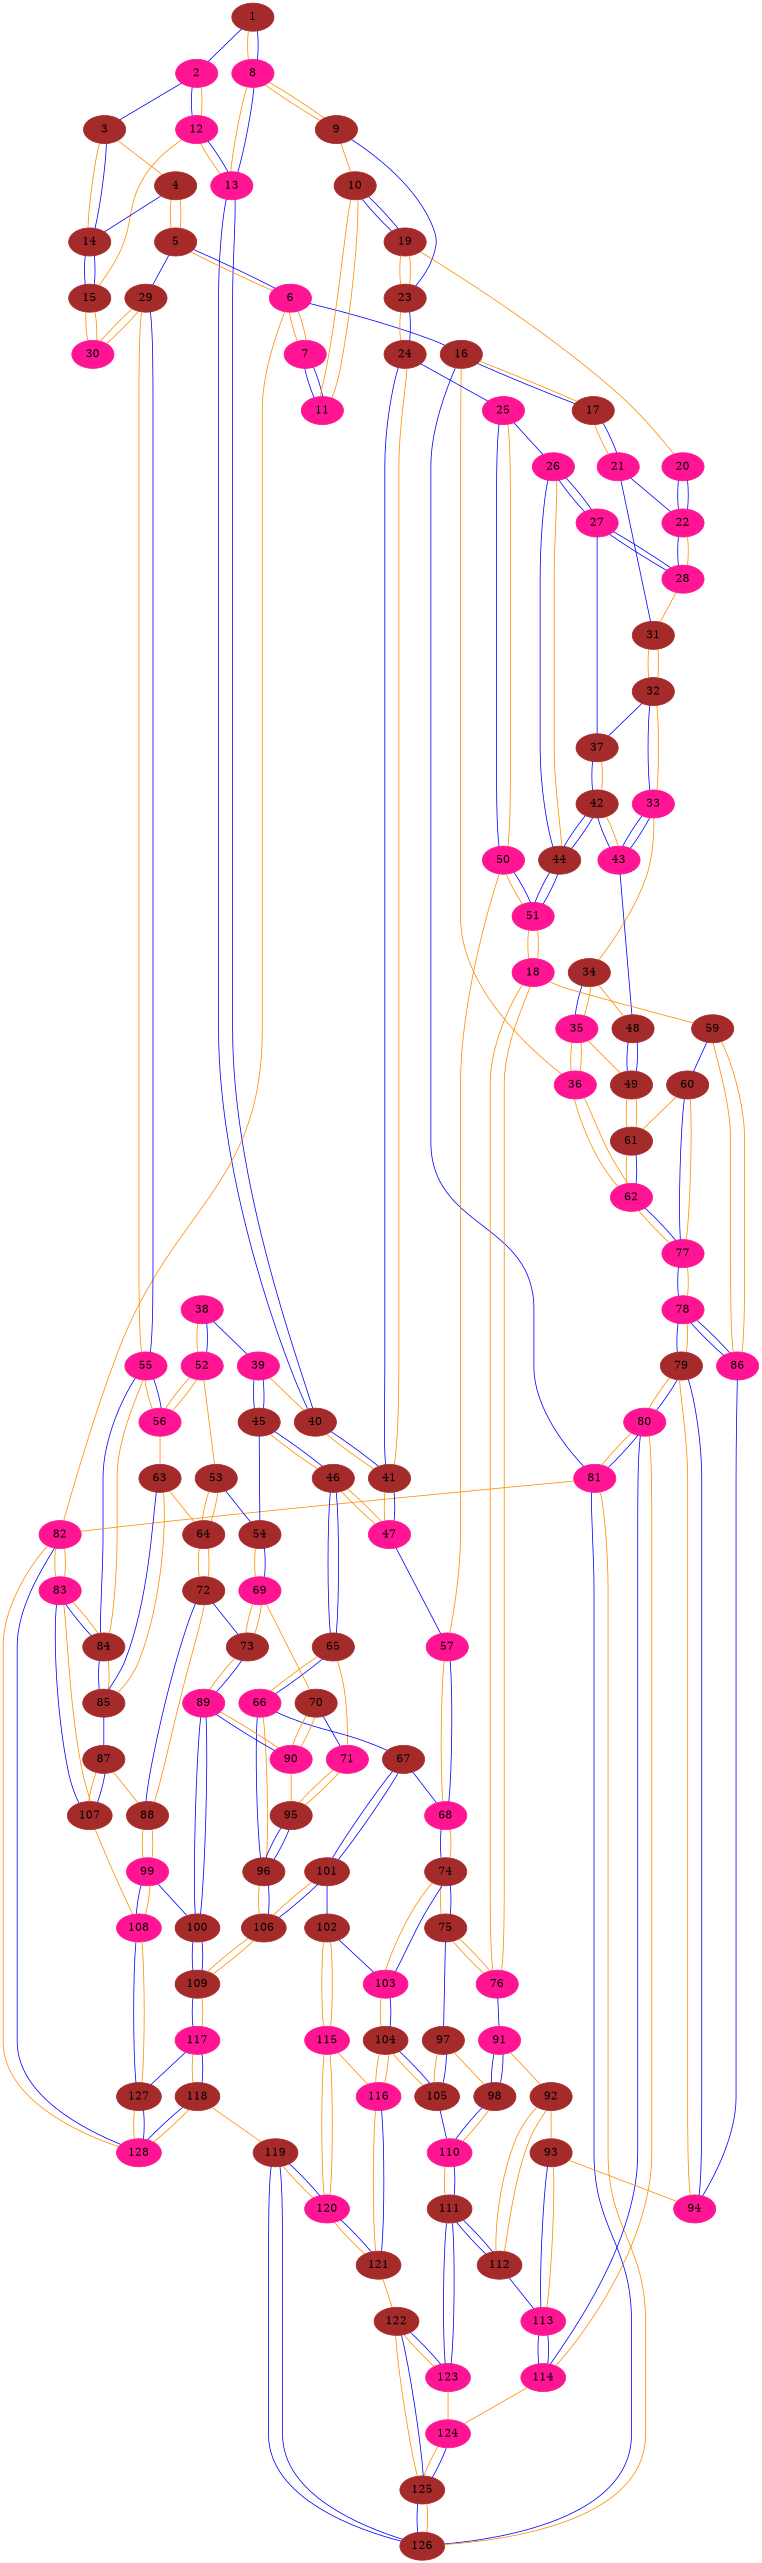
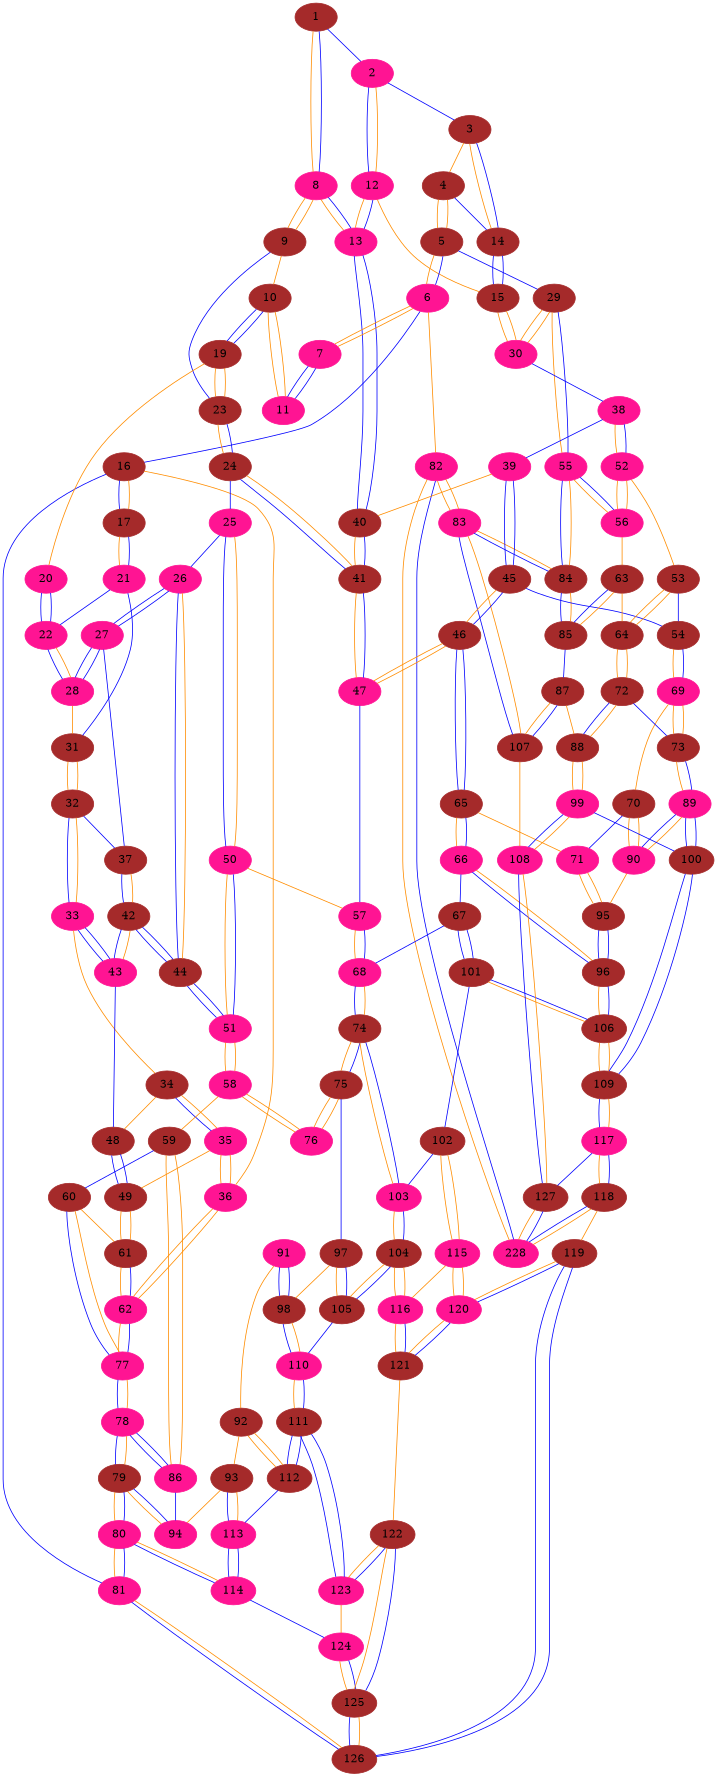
edge "30" -- "38": added
node "18": label "18" -> "58"
edge "81" -- "82": removed
edge "76" -- "91": removed
node "128": label "128" -> "228"
edge "114" -- "124": color darkorange -> blue
